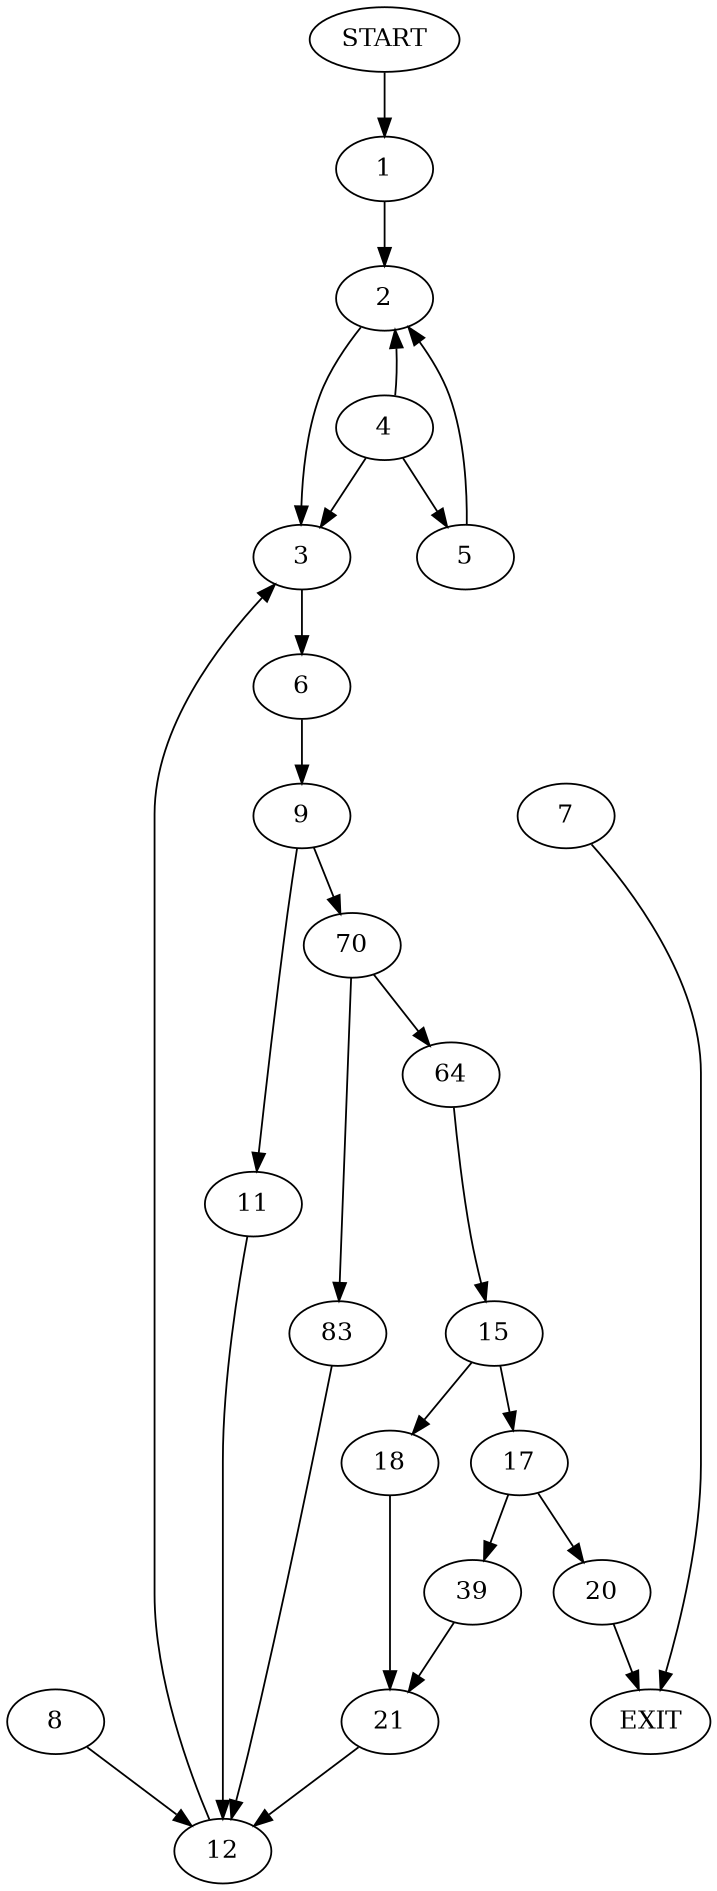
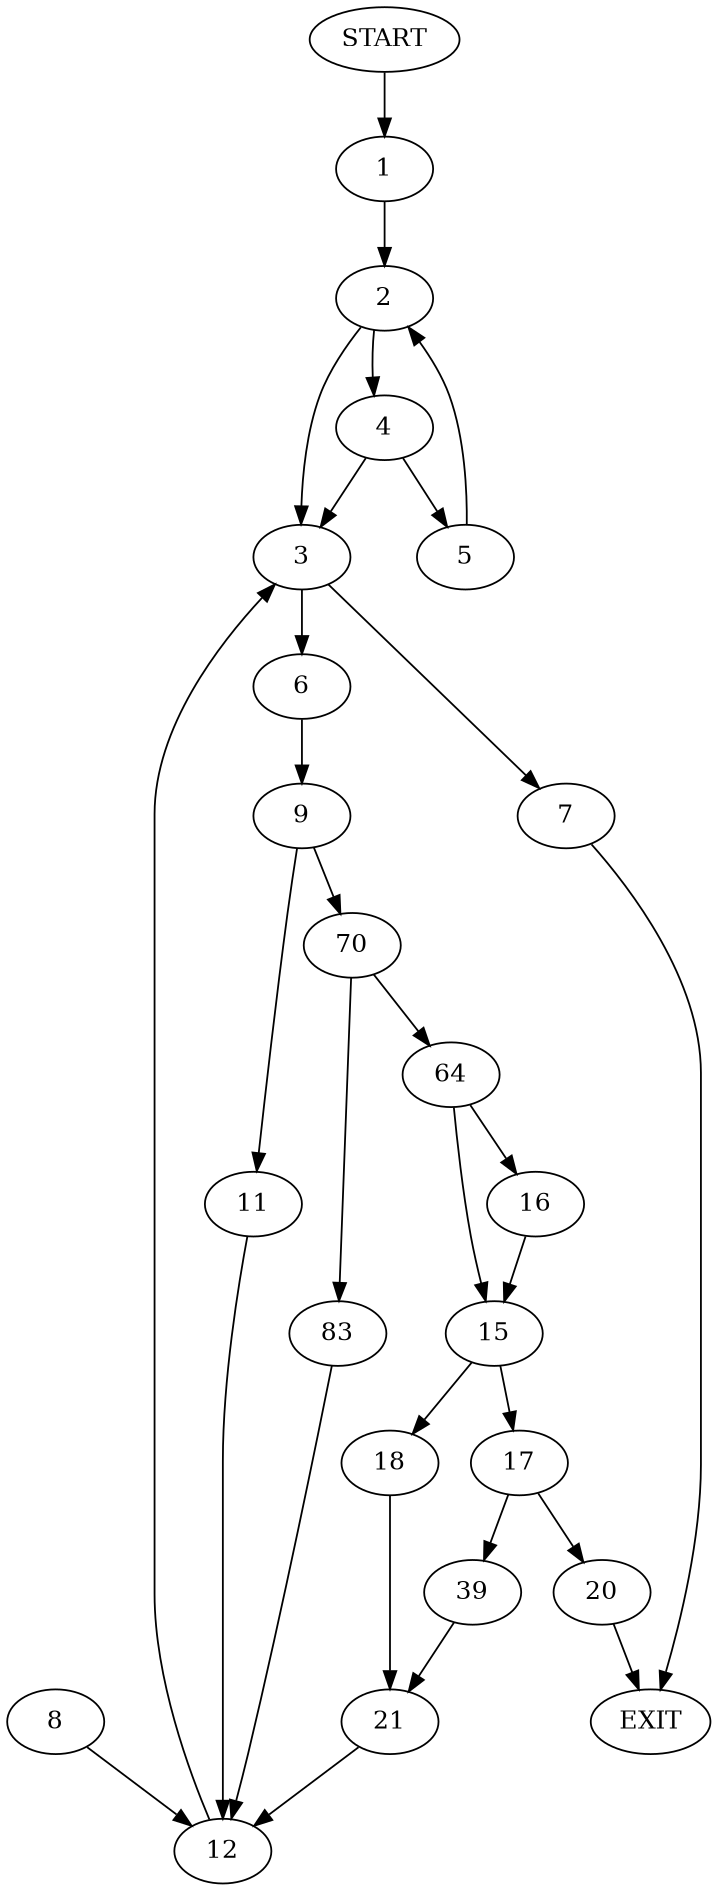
edge "4" -> "2": reversed
edge "3" -> "7": added
node "16": added
